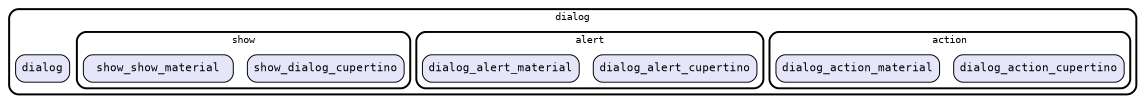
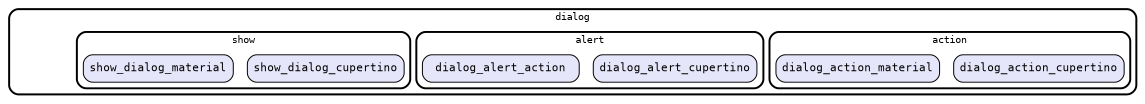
node "dialog": removed
node "show_show_material": label "show_show_material" -> "show_dialog_material"
node "dialog_alert_material": label "dialog_alert_material" -> "dialog_alert_action"
